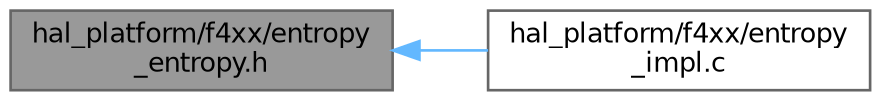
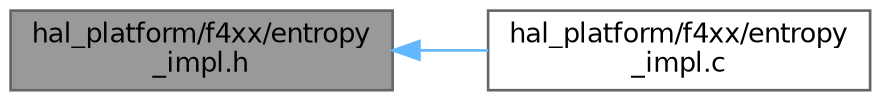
node "hal_platform/f4xx/entropy _entropy.h": label "hal_platform/f4xx/entropy _entropy.h" -> "hal_platform/f4xx/entropy _impl.h"
